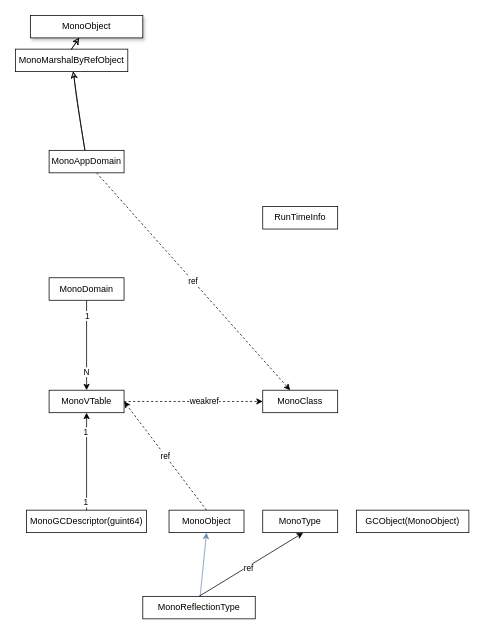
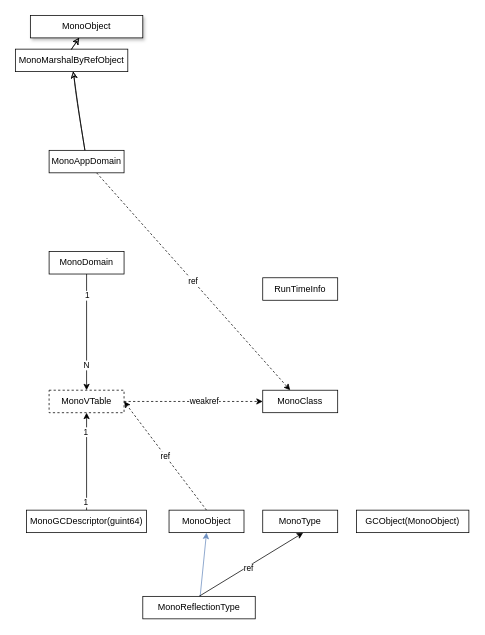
node "RunTimeInfo": moved (300, 218) -> (300, 289)
node "MonoDomain": moved (87, 289) -> (87, 263)
node "MonoVTable": style solid -> dashed
